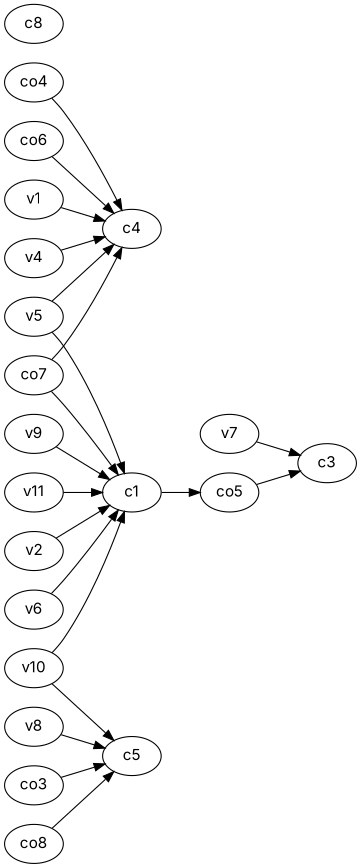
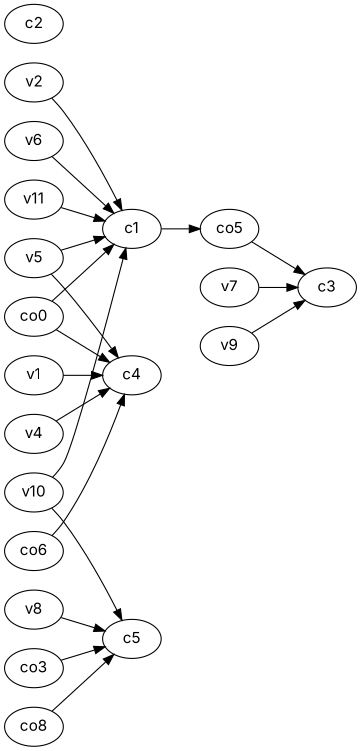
node "c8": label "c8" -> "c2"
node "co4": removed
node "co7": label "co7" -> "co0"
edge "v9" -> "c1": now "v9" -> "c3"
